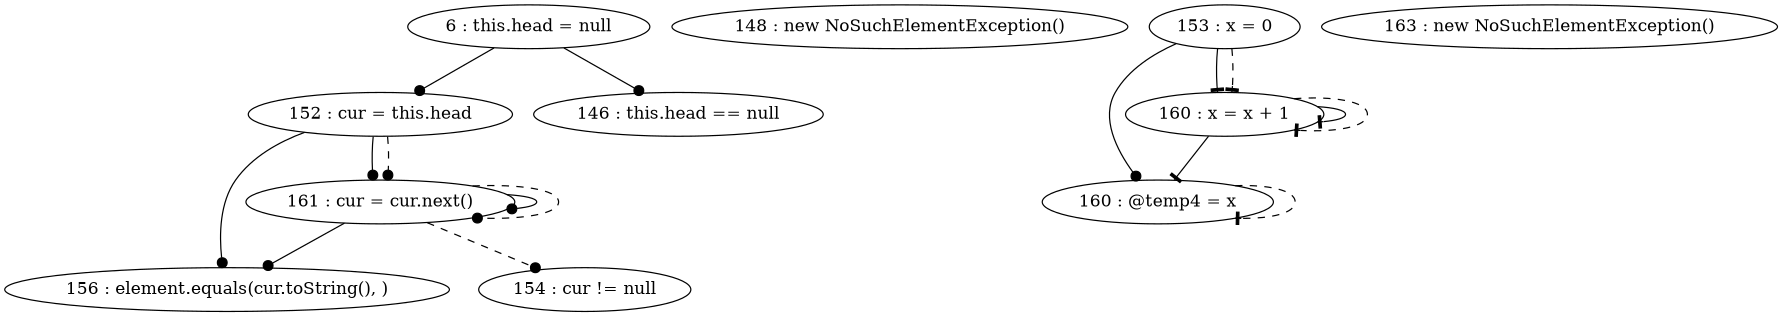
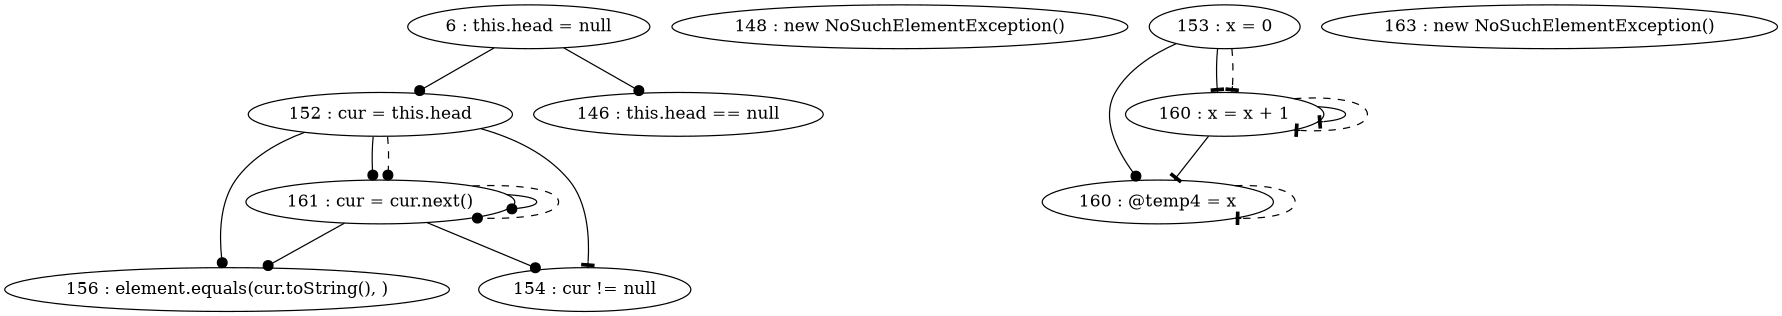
edge "152 : cur = this.head" -> "154 : cur != null": added
edge "161 : cur = cur.next()" -> "154 : cur != null": style dashed -> solid
